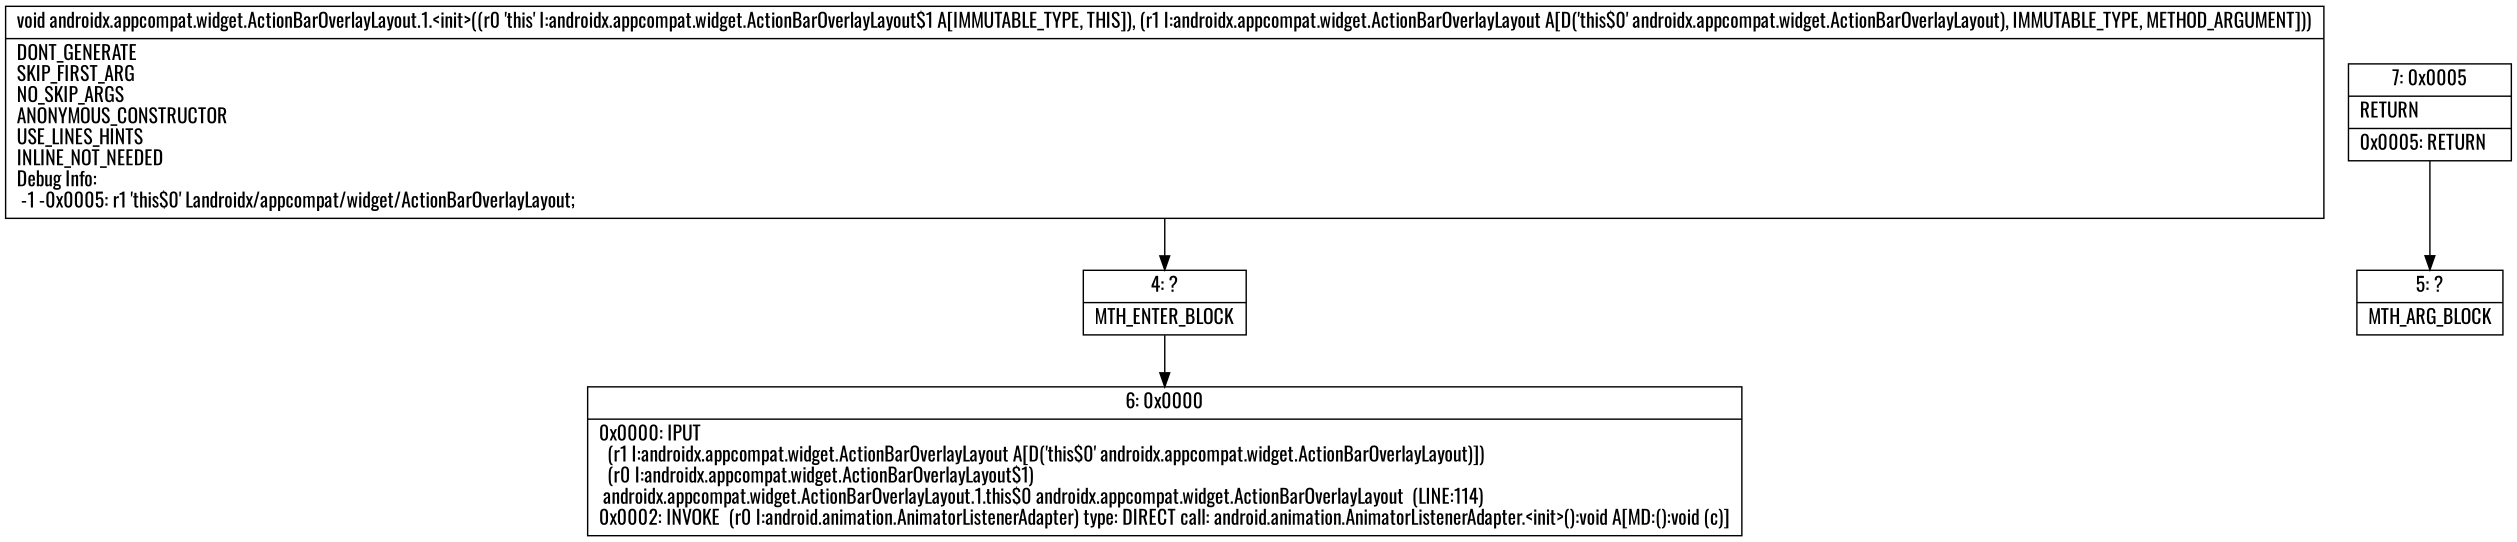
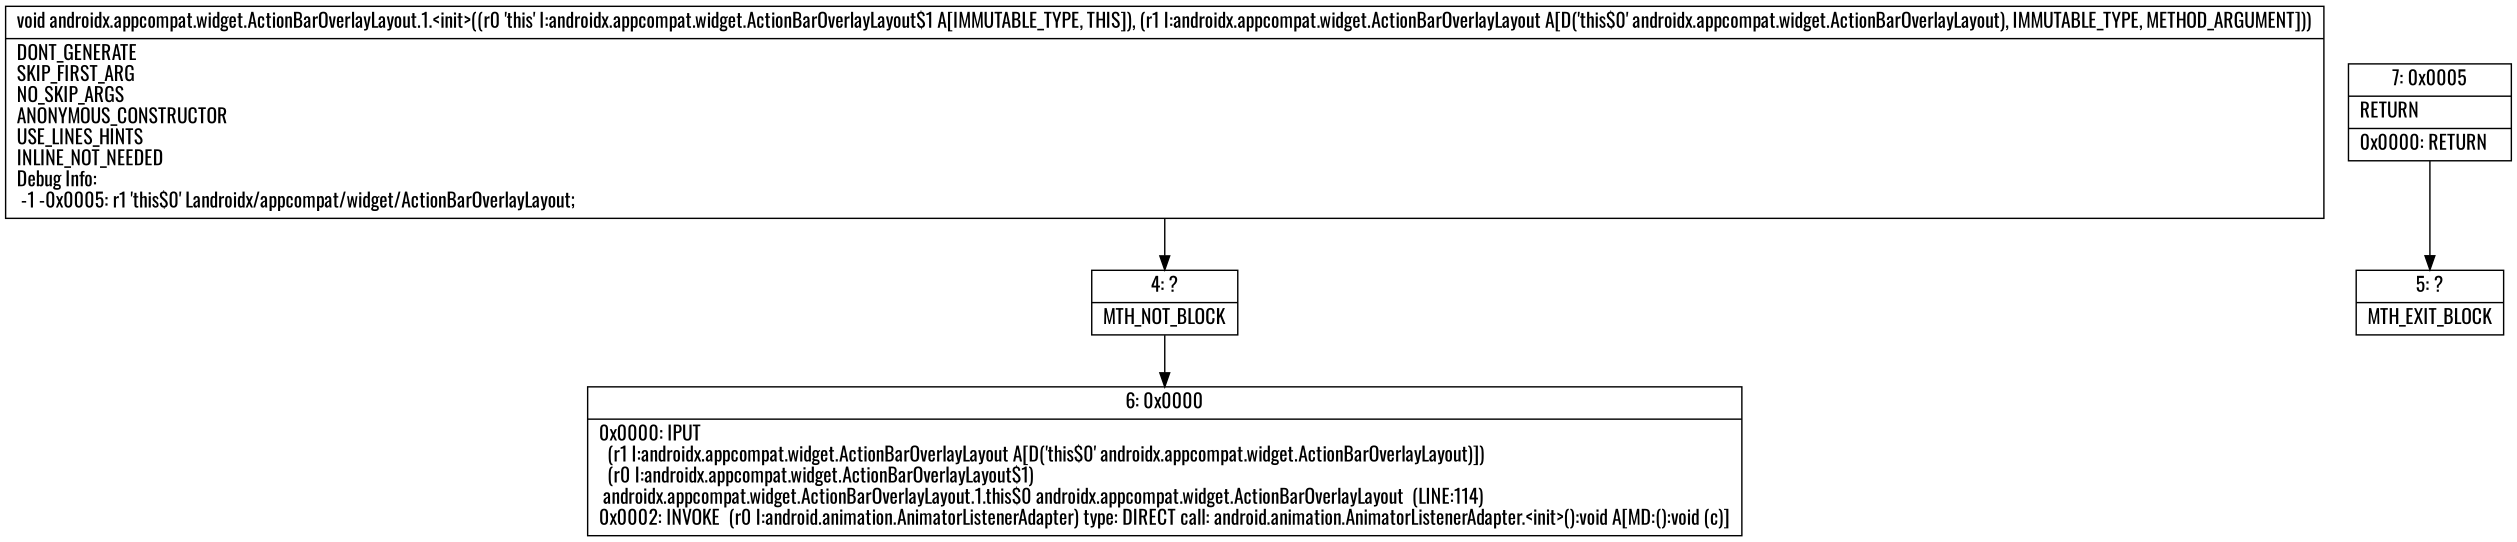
node "7: 0x0005": text "0x0005: RETURN" -> "0x0000: RETURN"
node "4: ?": text "MTH_ENTER_BLOCK" -> "MTH_NOT_BLOCK"
node "5: ?": text "MTH_ARG_BLOCK" -> "MTH_EXIT_BLOCK"
